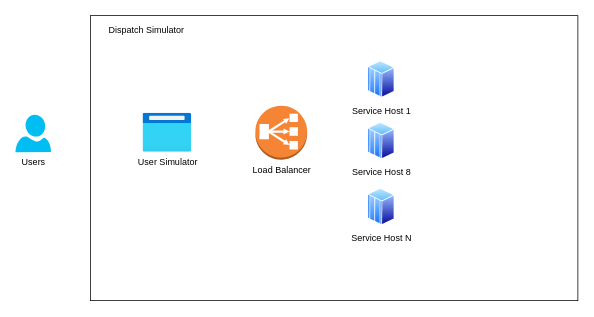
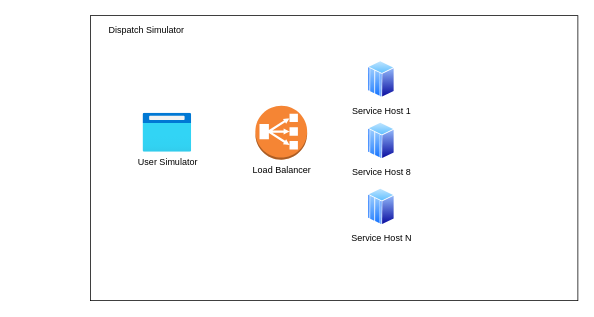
node "Users": removed
